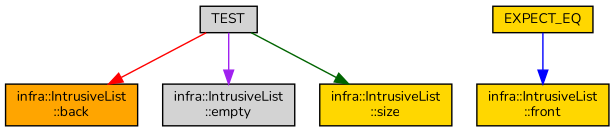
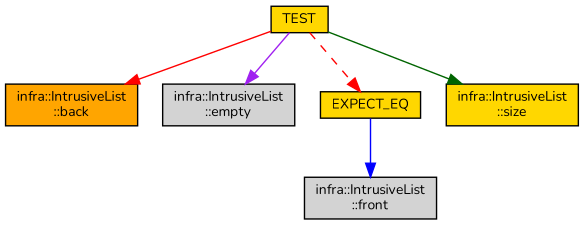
node "TEST": fillcolor lightgrey -> gold
edge "TEST" -> "EXPECT_EQ": added
node "infra::IntrusiveList ::front": fillcolor gold -> lightgrey
